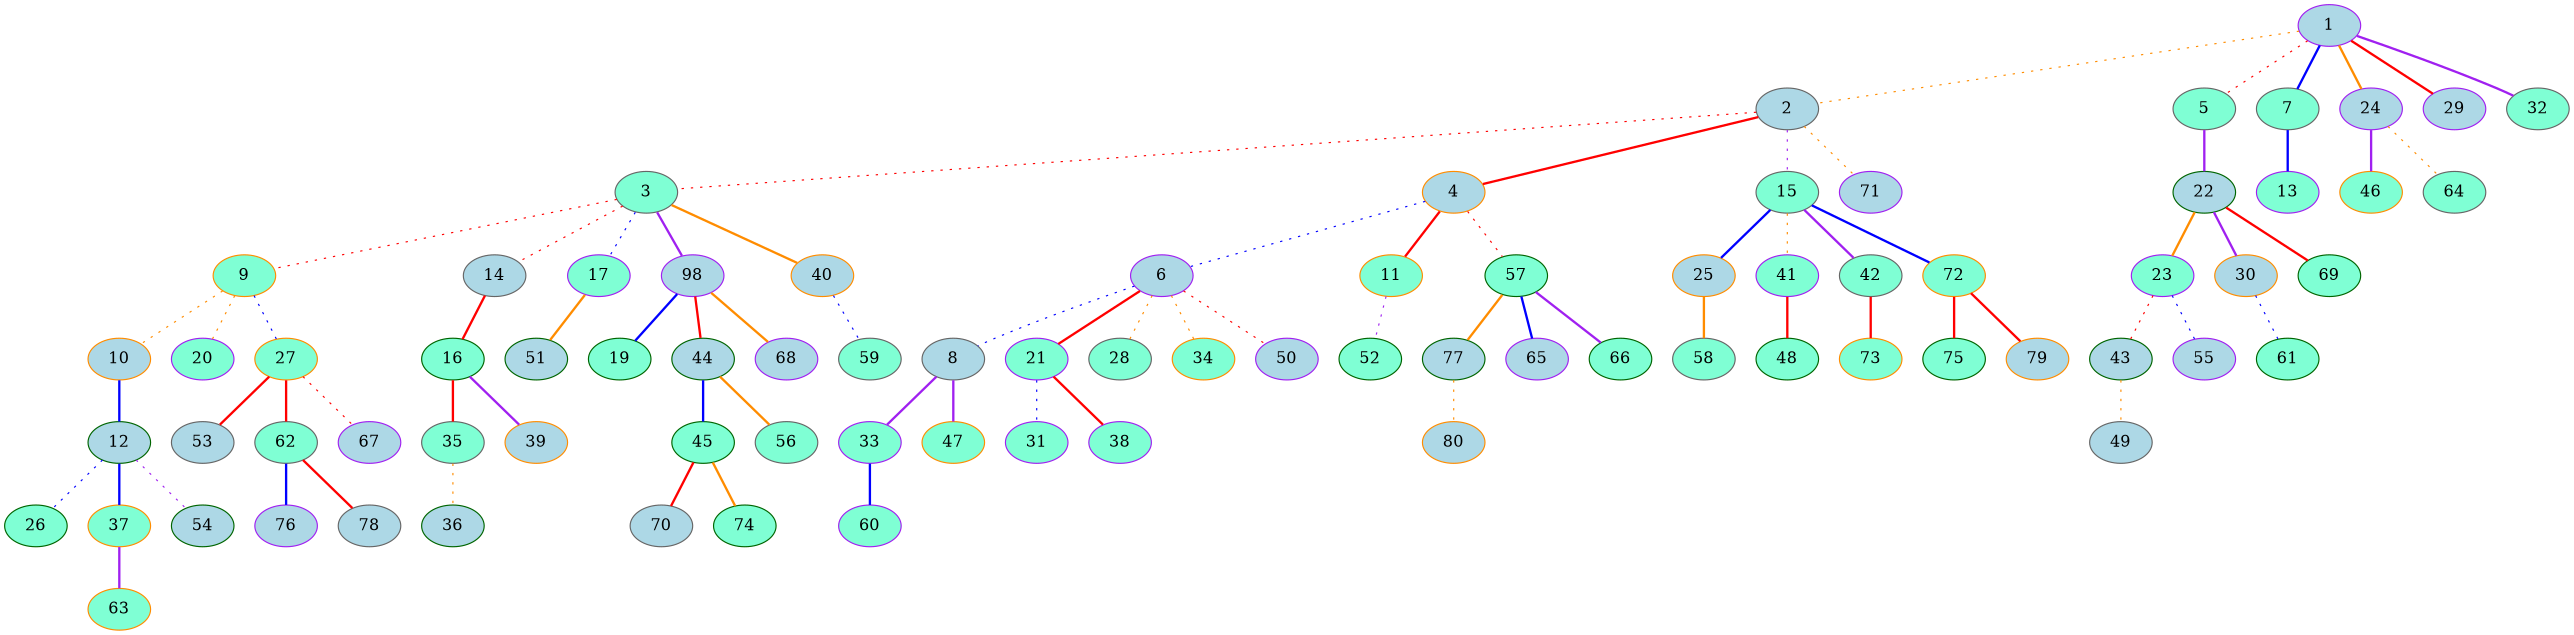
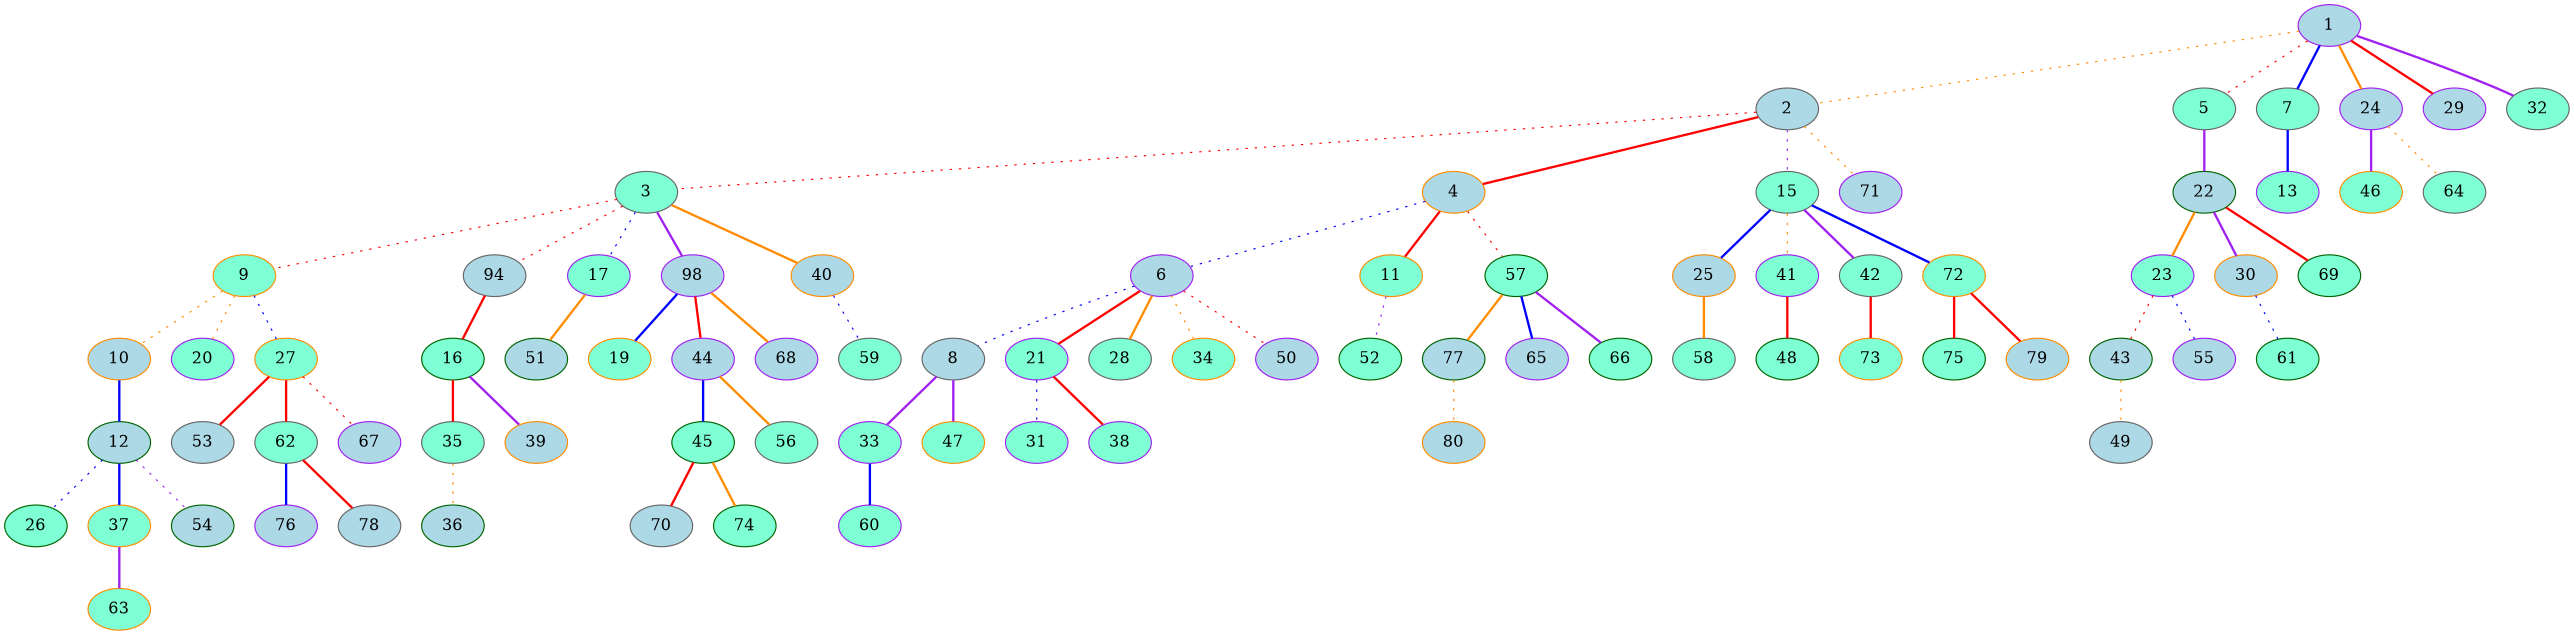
node "14": label "14" -> "94"
edge "6" -- "28": style dotted -> bold
node "19": color darkgreen -> darkorange
node "44": color darkgreen -> purple
